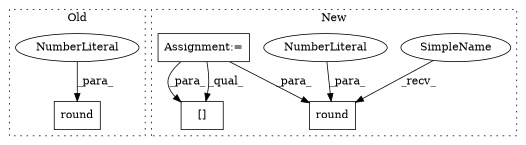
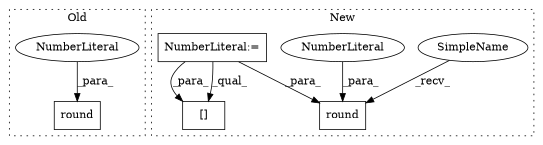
node "Assignment:=": label "Assignment:=" -> "NumberLiteral:="
